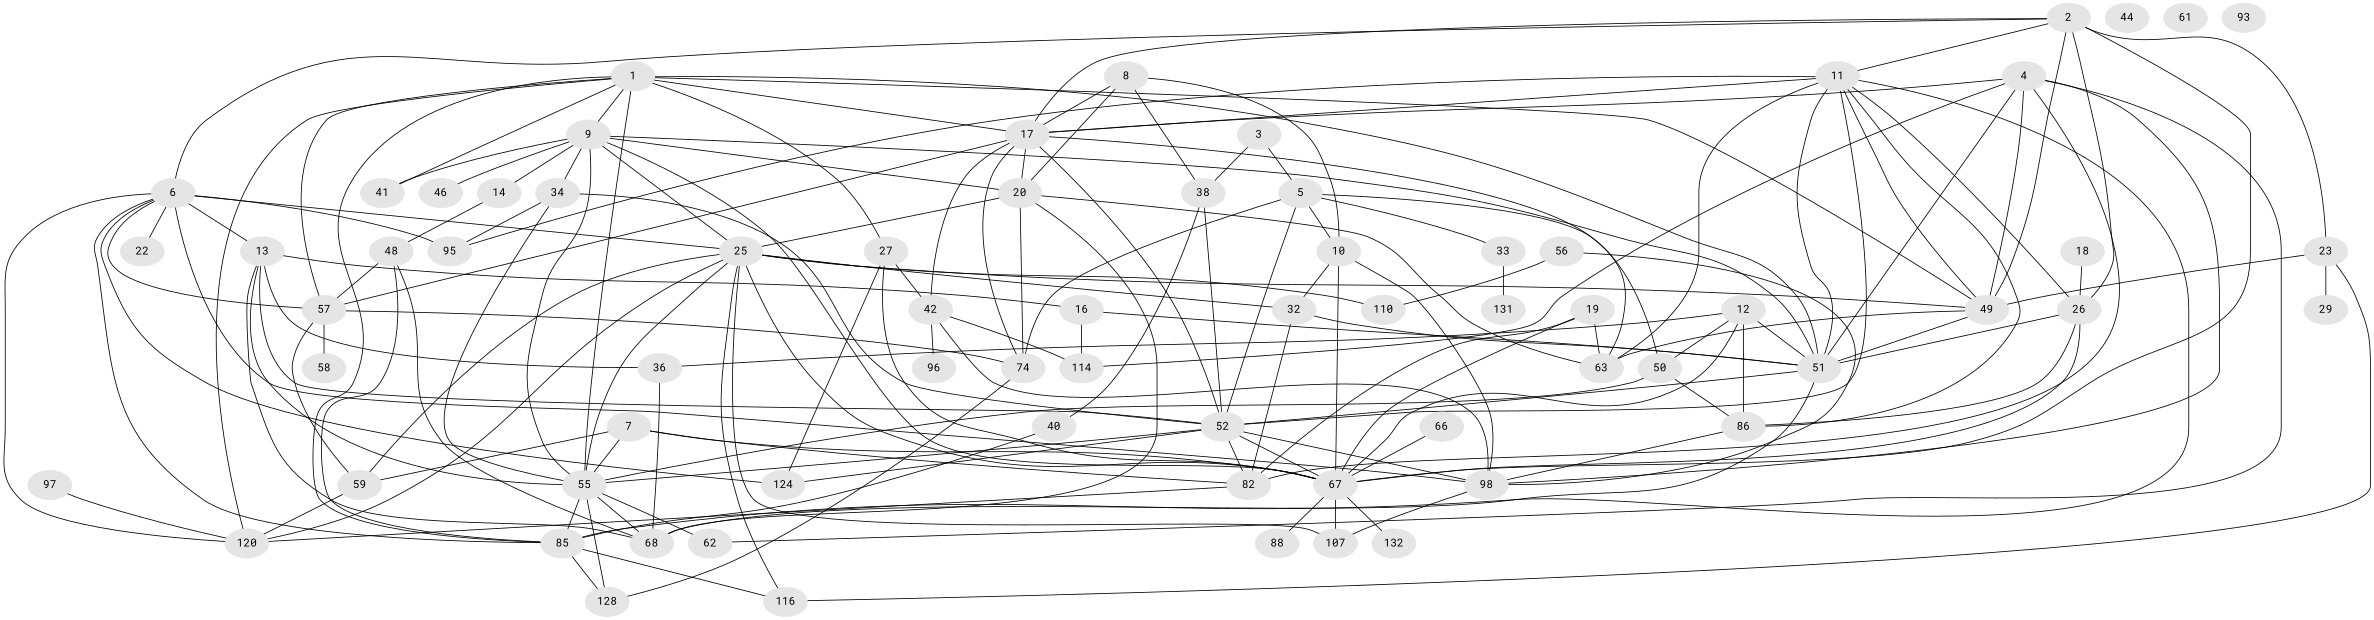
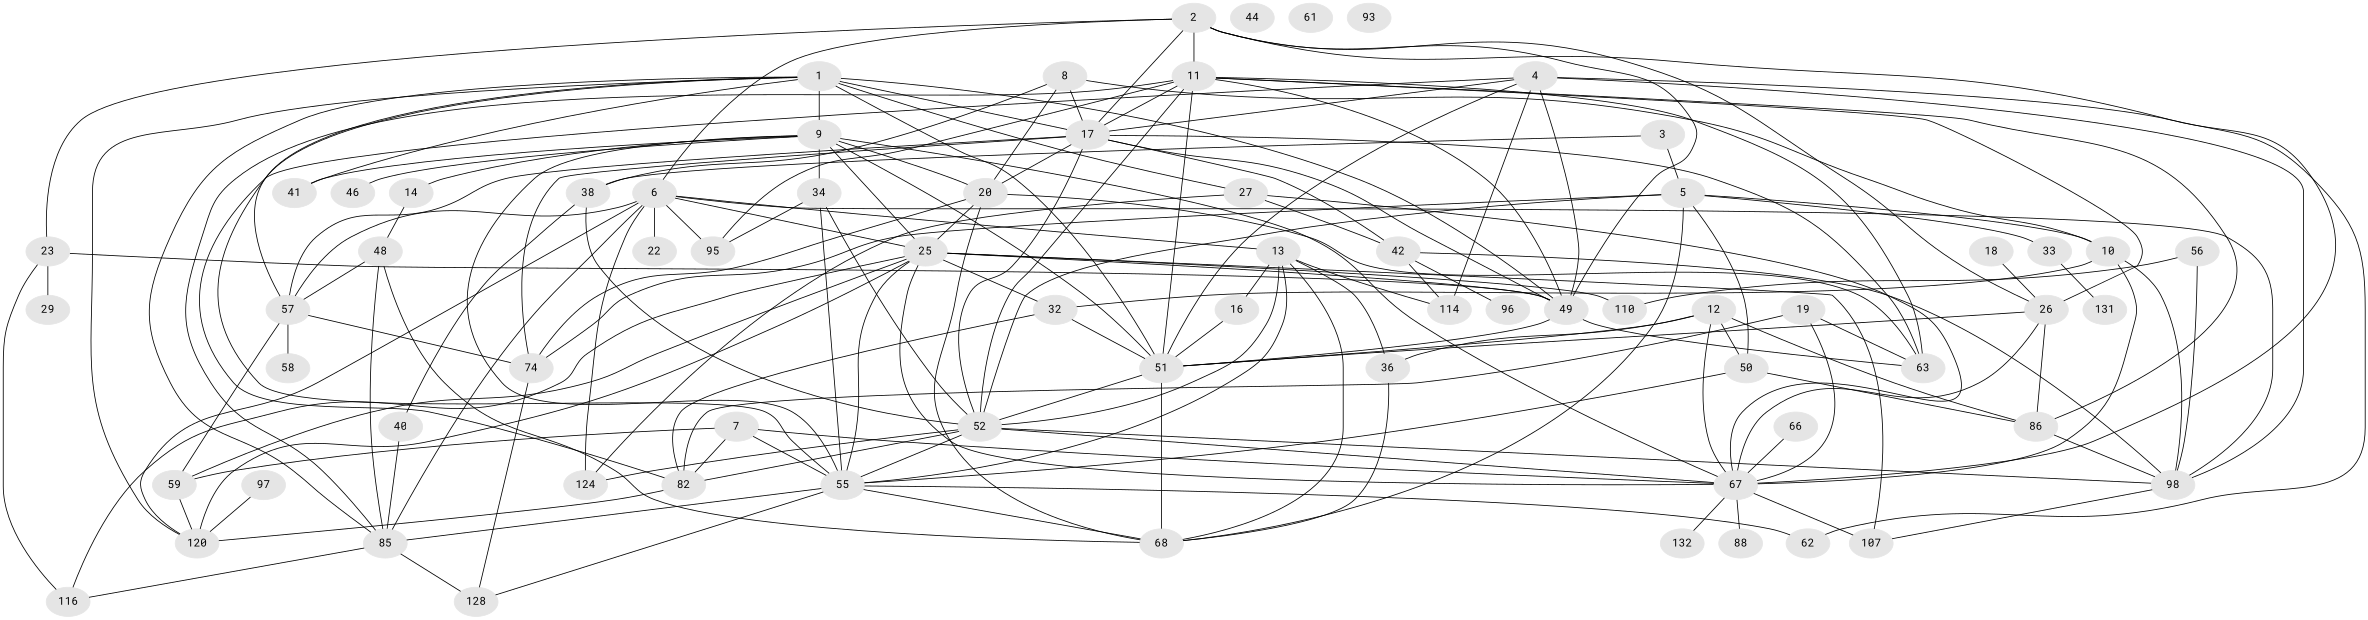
edge "17" -- "49": added
edge "16" -- "114": now "13" -- "114"
edge "5" -- "68": added
